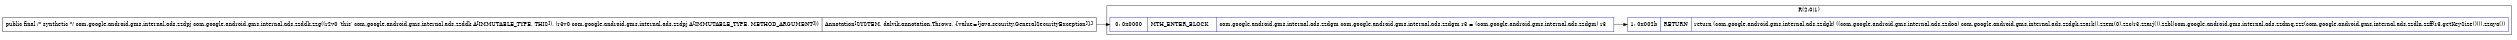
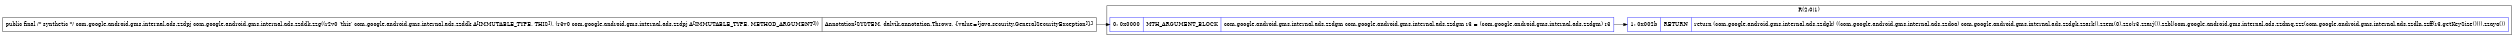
node "0: 0x0000": text "MTH_ENTER_BLOCK" -> "MTH_ARGUMENT_BLOCK"
